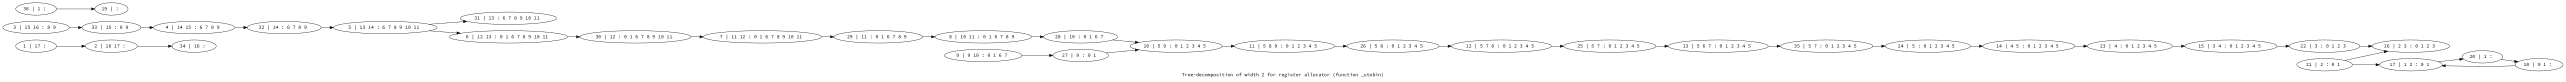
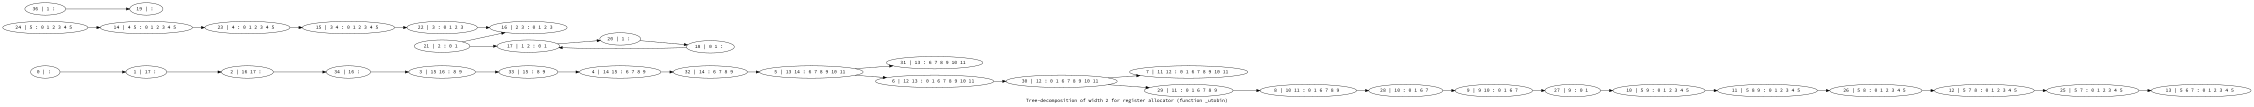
edge "7 | 11 12 : 0 1 6 7 8 9 10 11" -> "29 | 11 : 0 1 6 7 8 9": now "30 | 12 : 0 1 6 7 8 9 10 11" -> "29 | 11 : 0 1 6 7 8 9"
edge "28 | 10 : 0 1 6 7" -> "10 | 5 9 : 0 1 2 3 4 5": now "28 | 10 : 0 1 6 7" -> "9 | 9 10 : 0 1 6 7"
node "35 | 5 7 : 0 1 2 3 4 5": removed
node "0 | :": added
edge "34 | 16 :" -> "3 | 15 16 : 8 9": added
